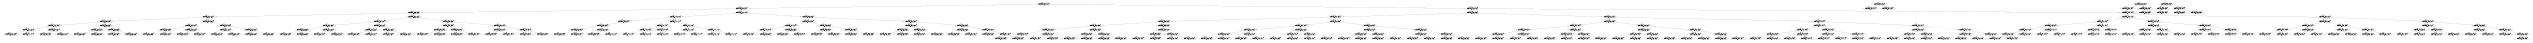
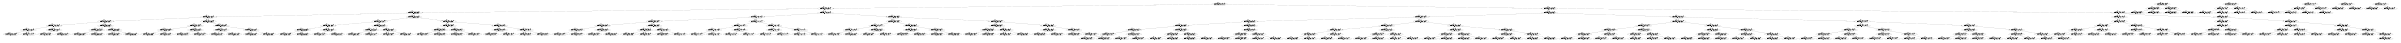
node "Node{data=[9780, 9780]}": added
node "Node{data=[9773, 9773]}": removed
node "Node{data=[5920, 5920]}": added
node "Node{data=[9809, 9809]}": removed
node "Node{data=[7710, 7710]}": added
node "Node{data=[9647, 9647]}": removed
node "Node{data=[9659, 9659]}": removed
